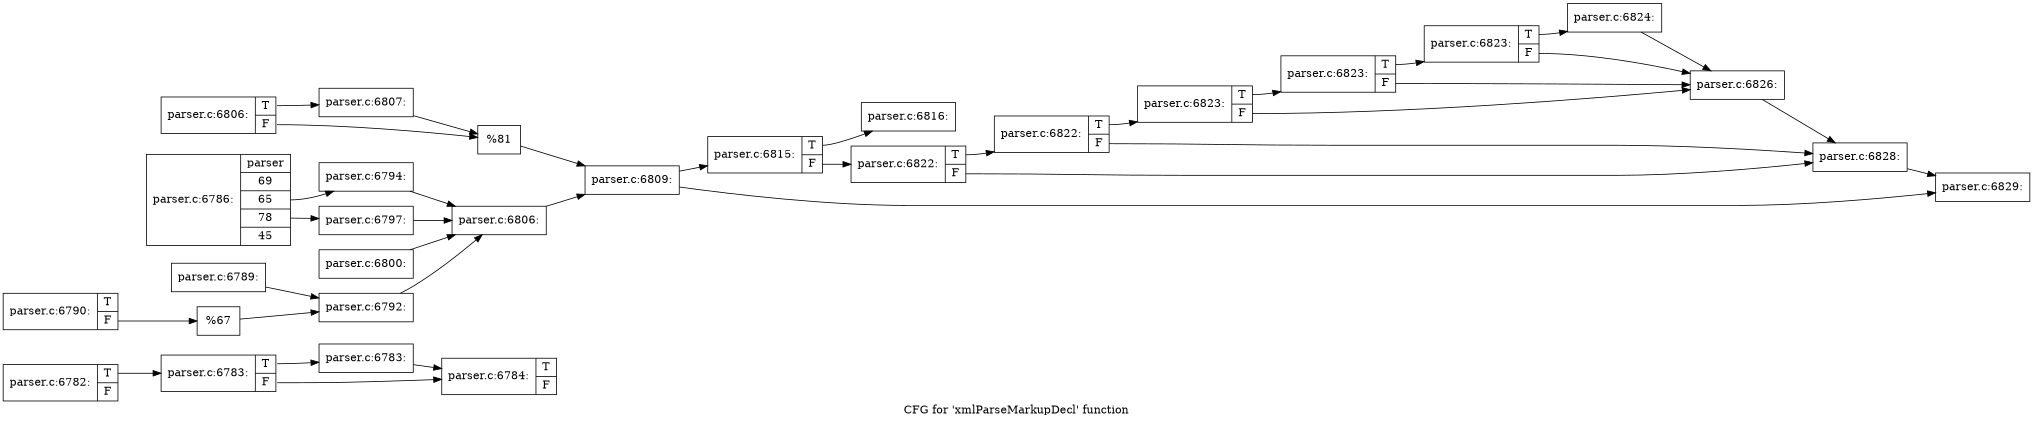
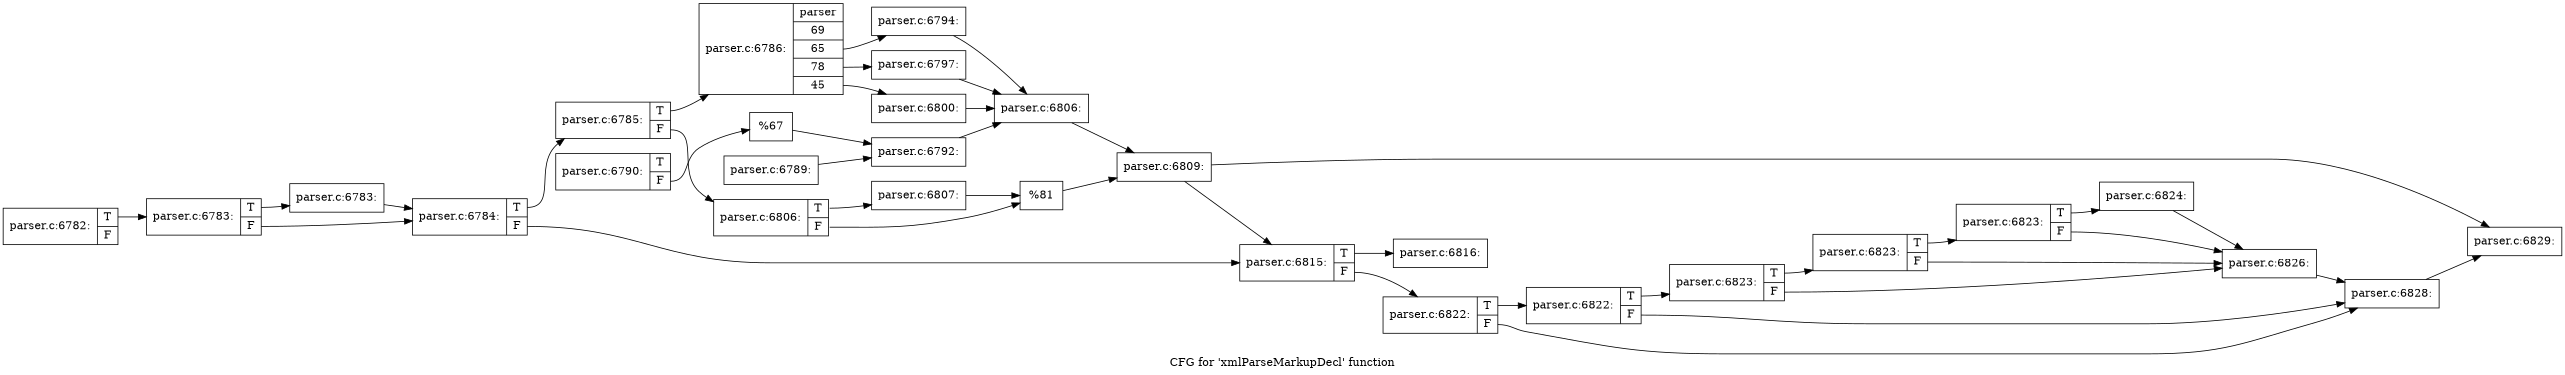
edge "parser.c:6786:" -> "parser.c:6800:": added
node "parser.c:6785:": added
edge "parser.c:6784:" -> "parser.c:6815:": added
